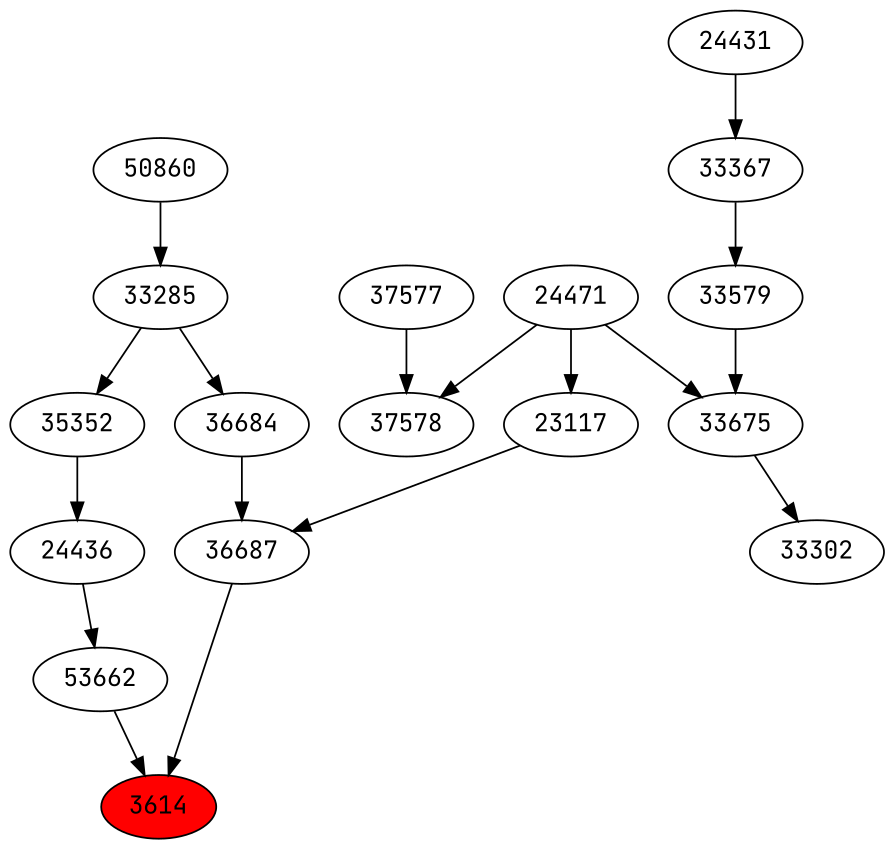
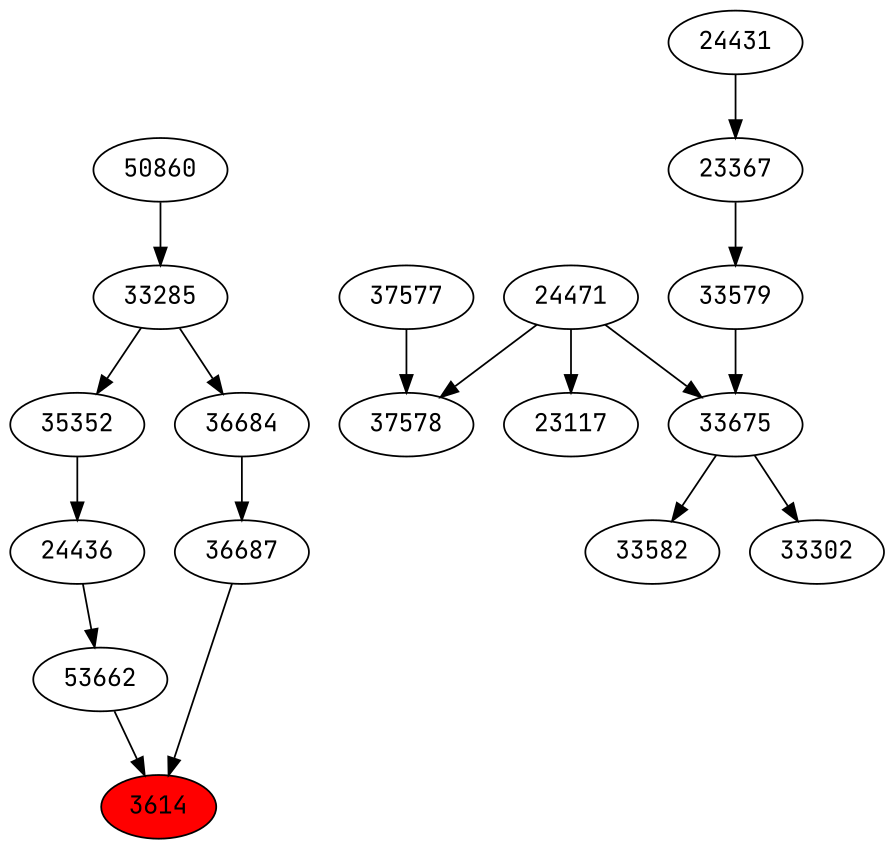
node "33367": label "33367" -> "23367"
edge "23117" -> "36687": removed
node "33582": added
